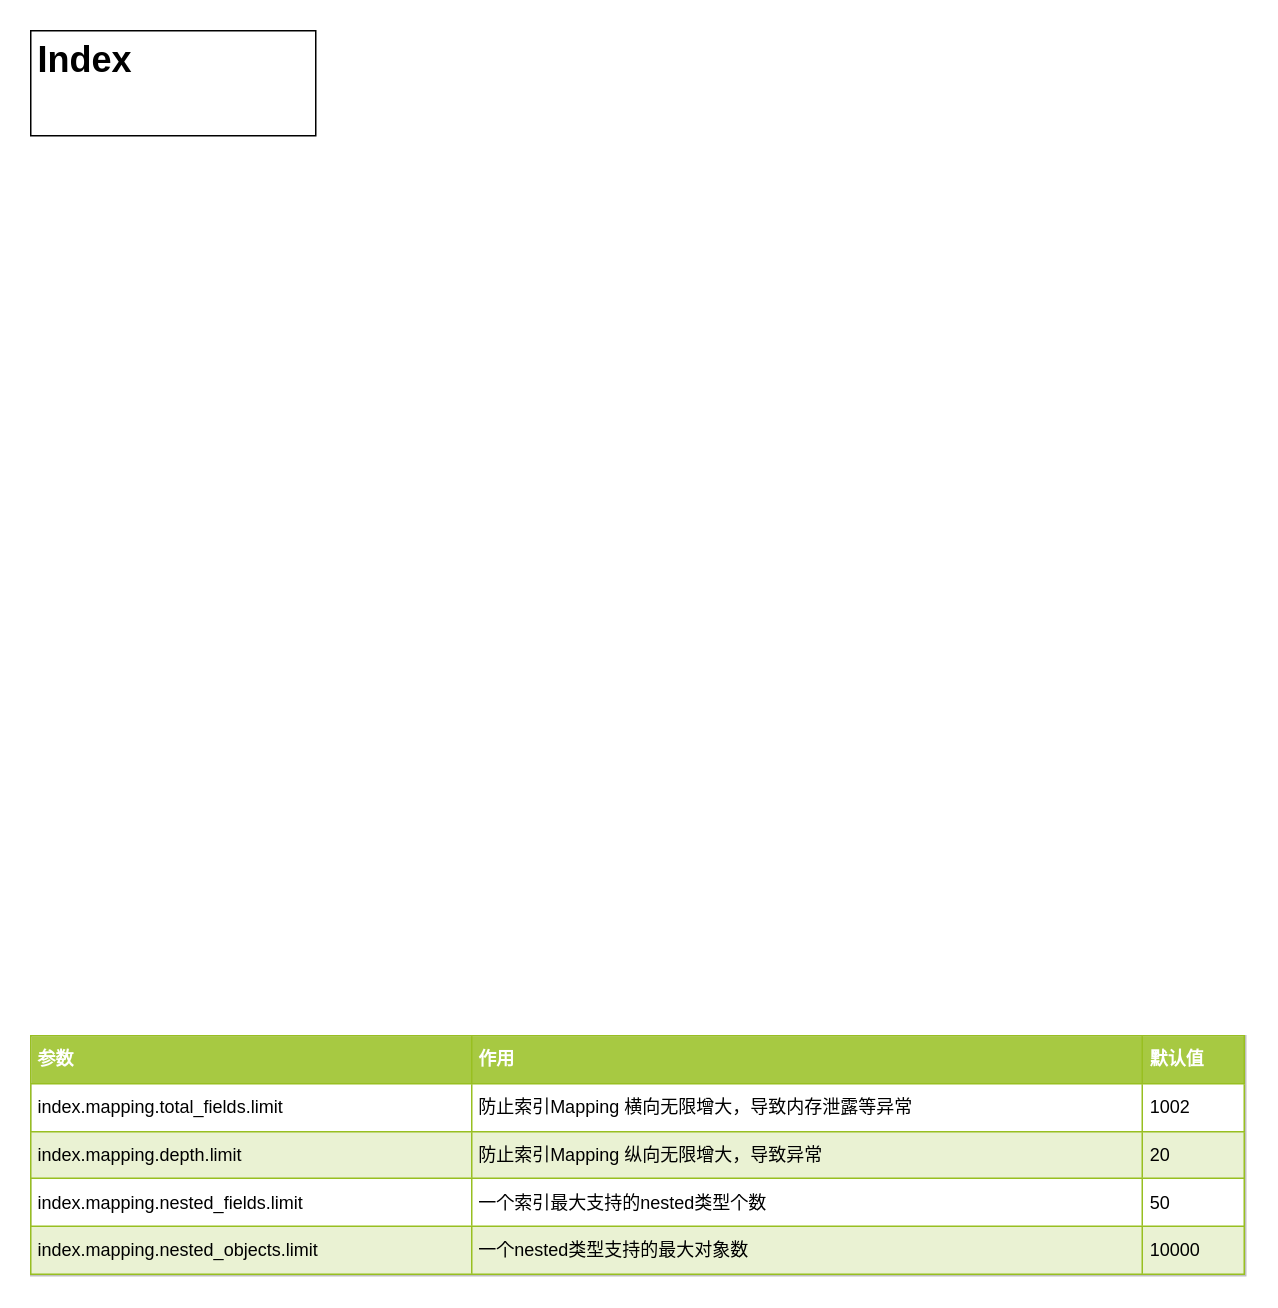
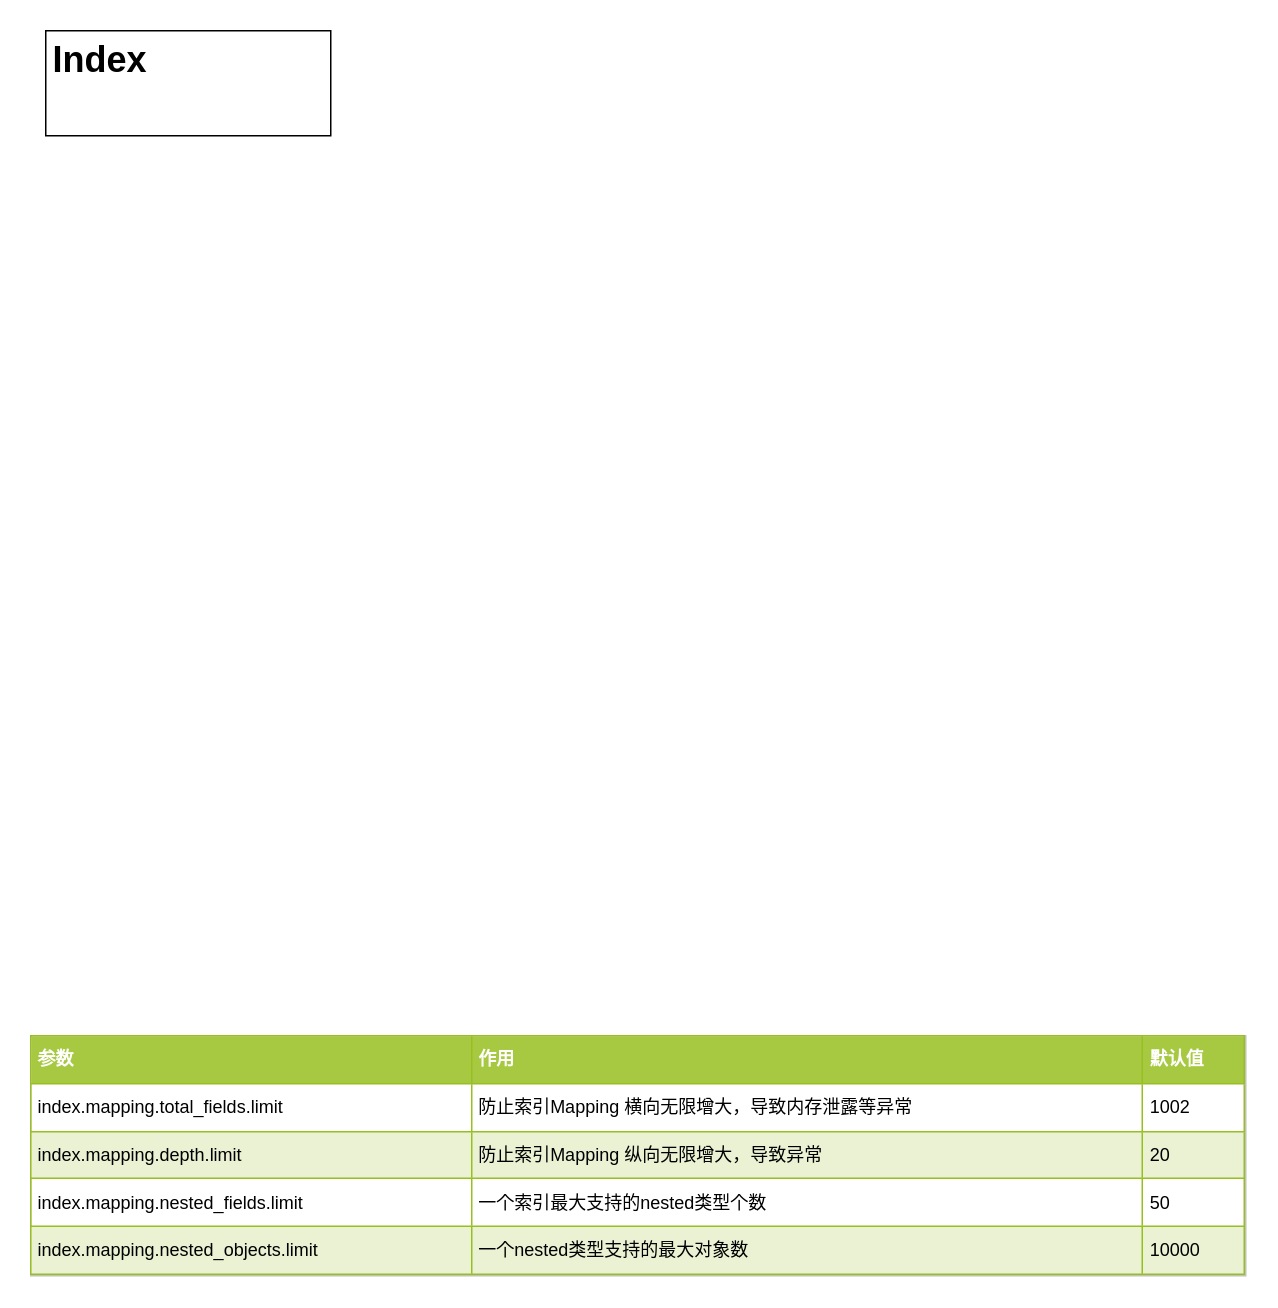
node "Index": moved (173, 83) -> (188, 83)
